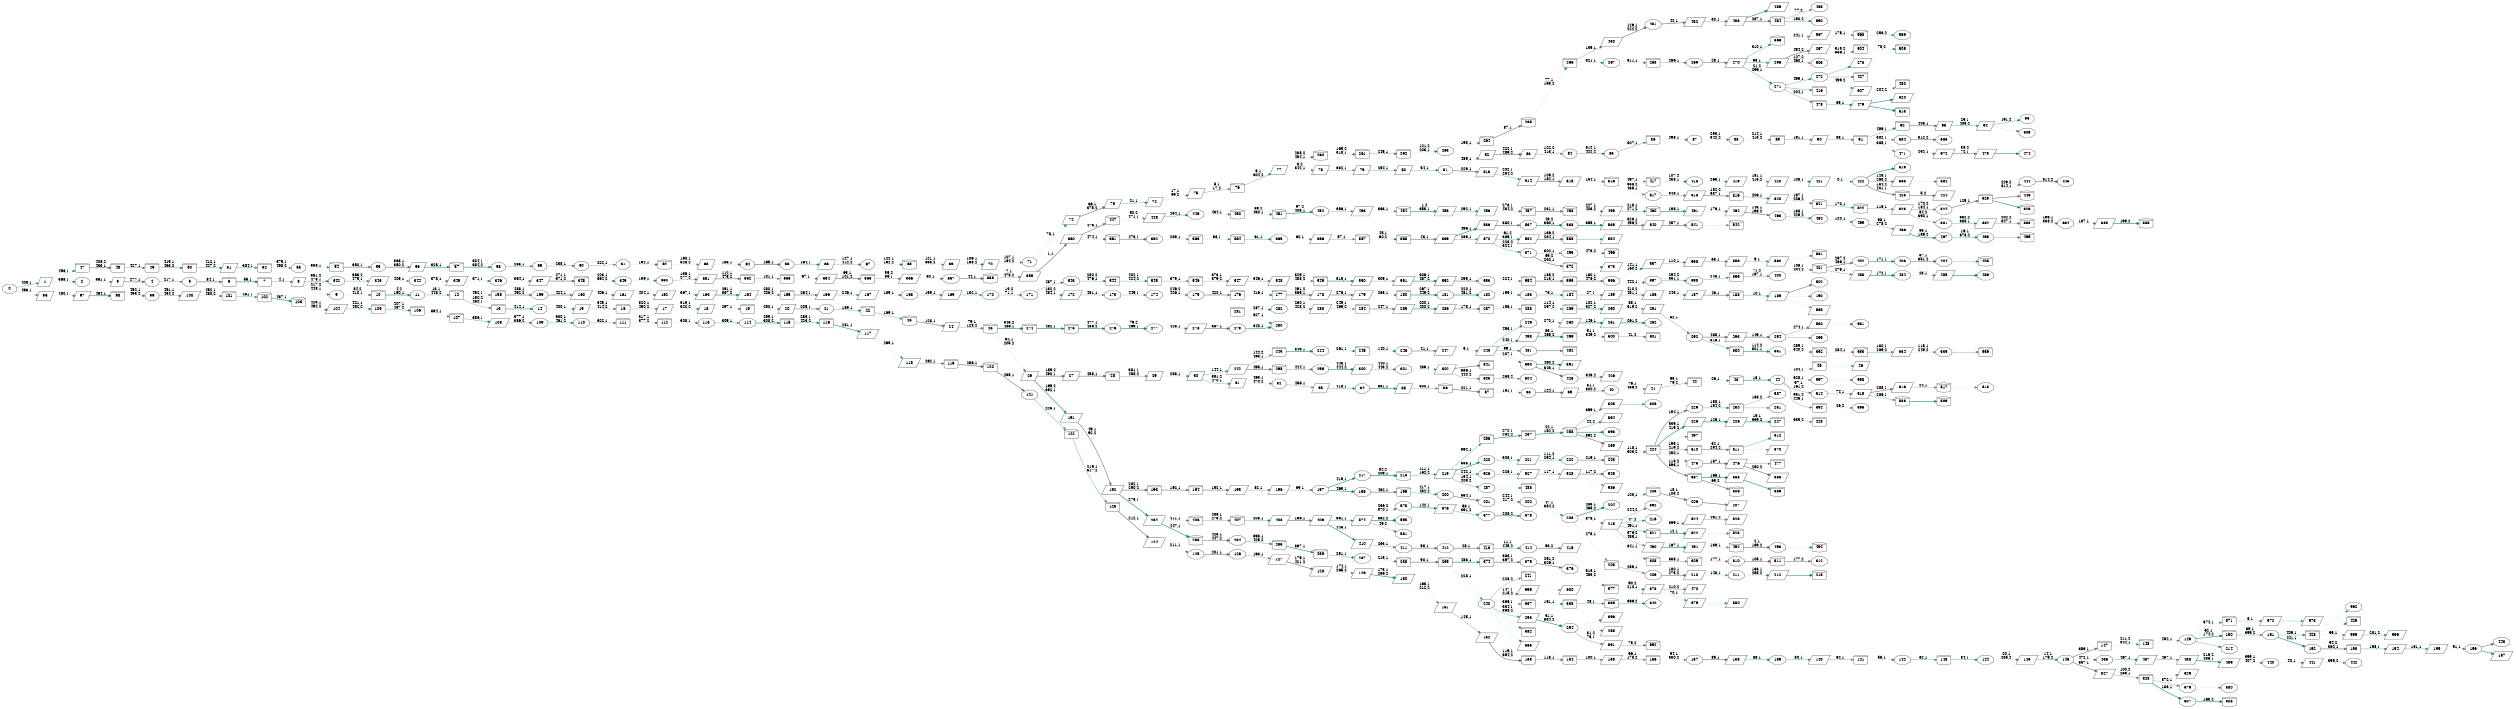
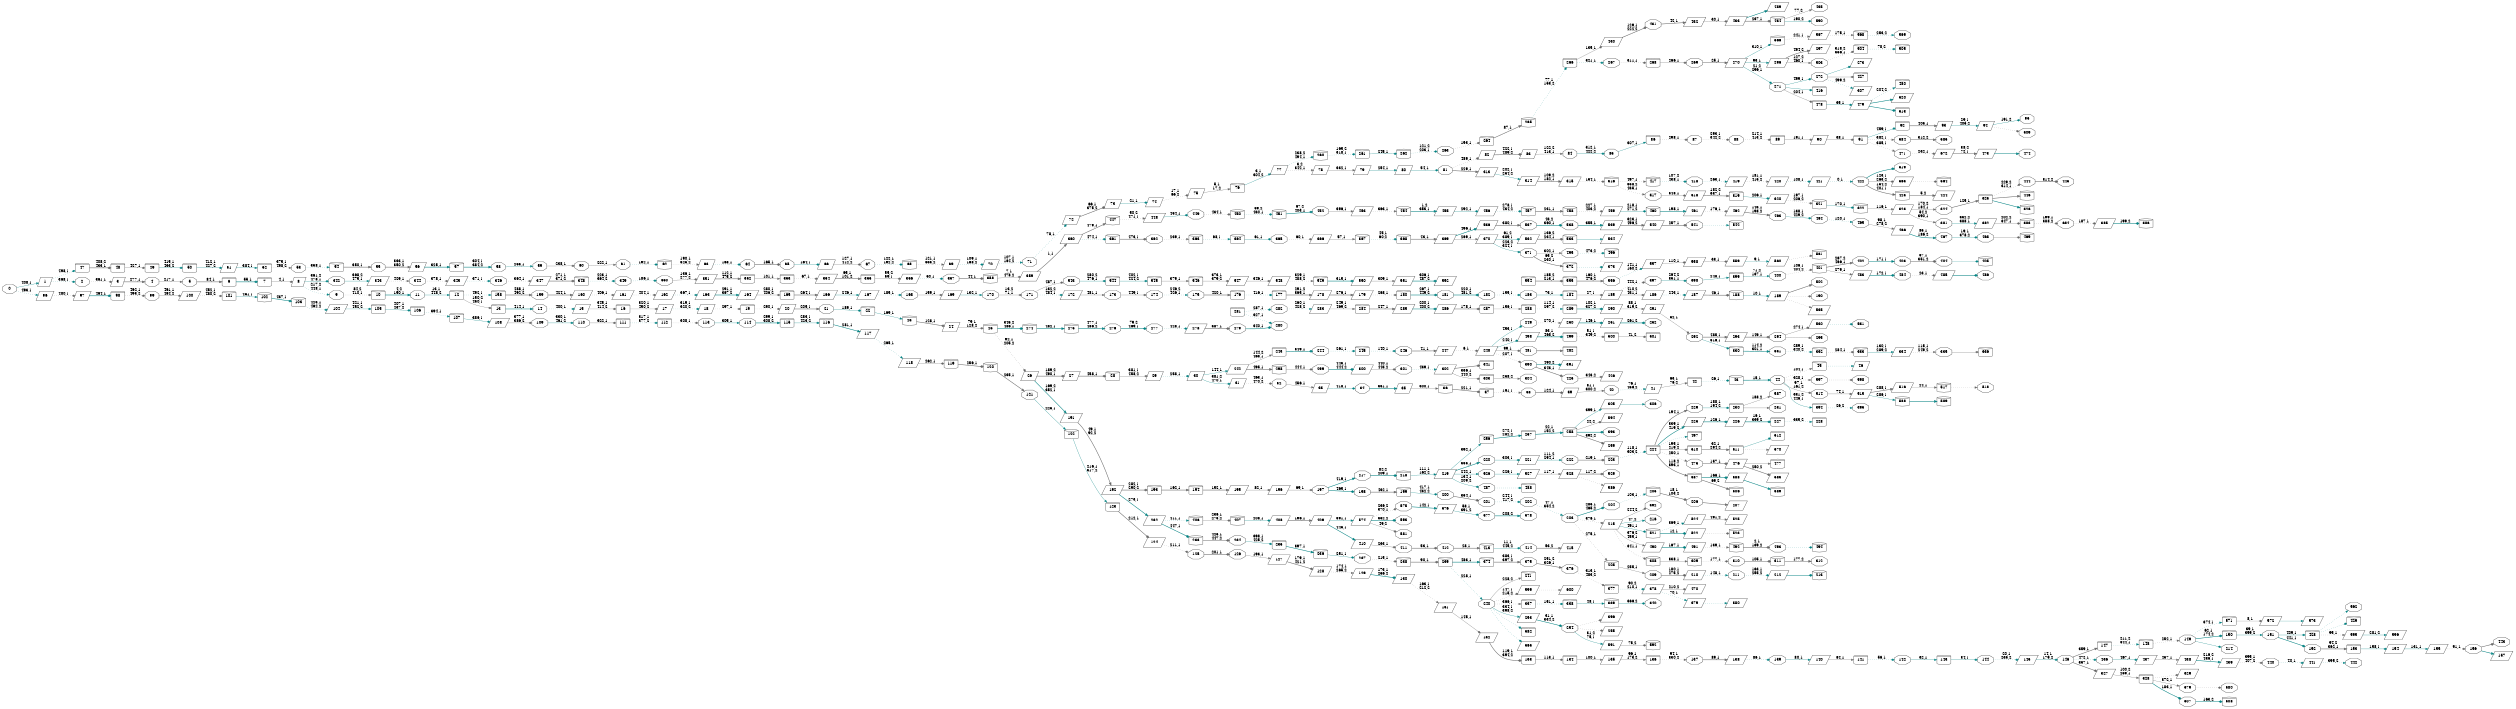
node "553": removed
edge "138" -> "139": style solid -> dotted
